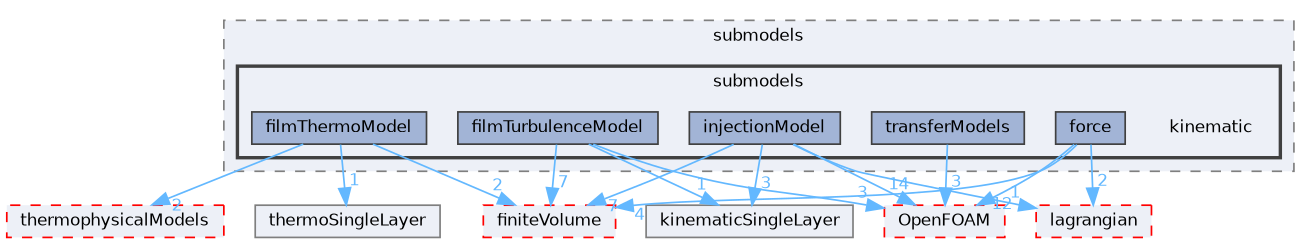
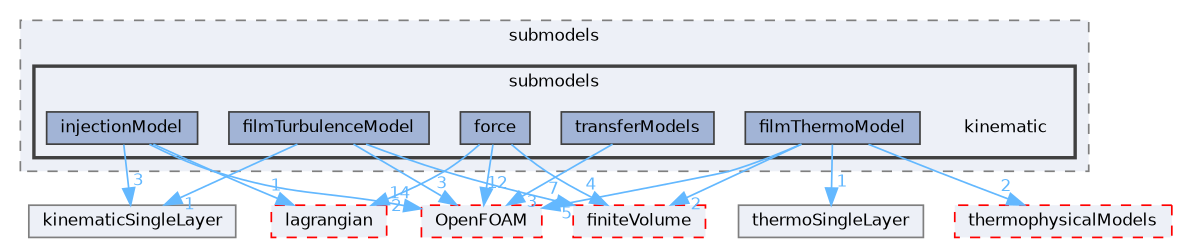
edge "filmThermoModel" -> "OpenFOAM": added
edge "injectionModel" -> "finiteVolume": removed
